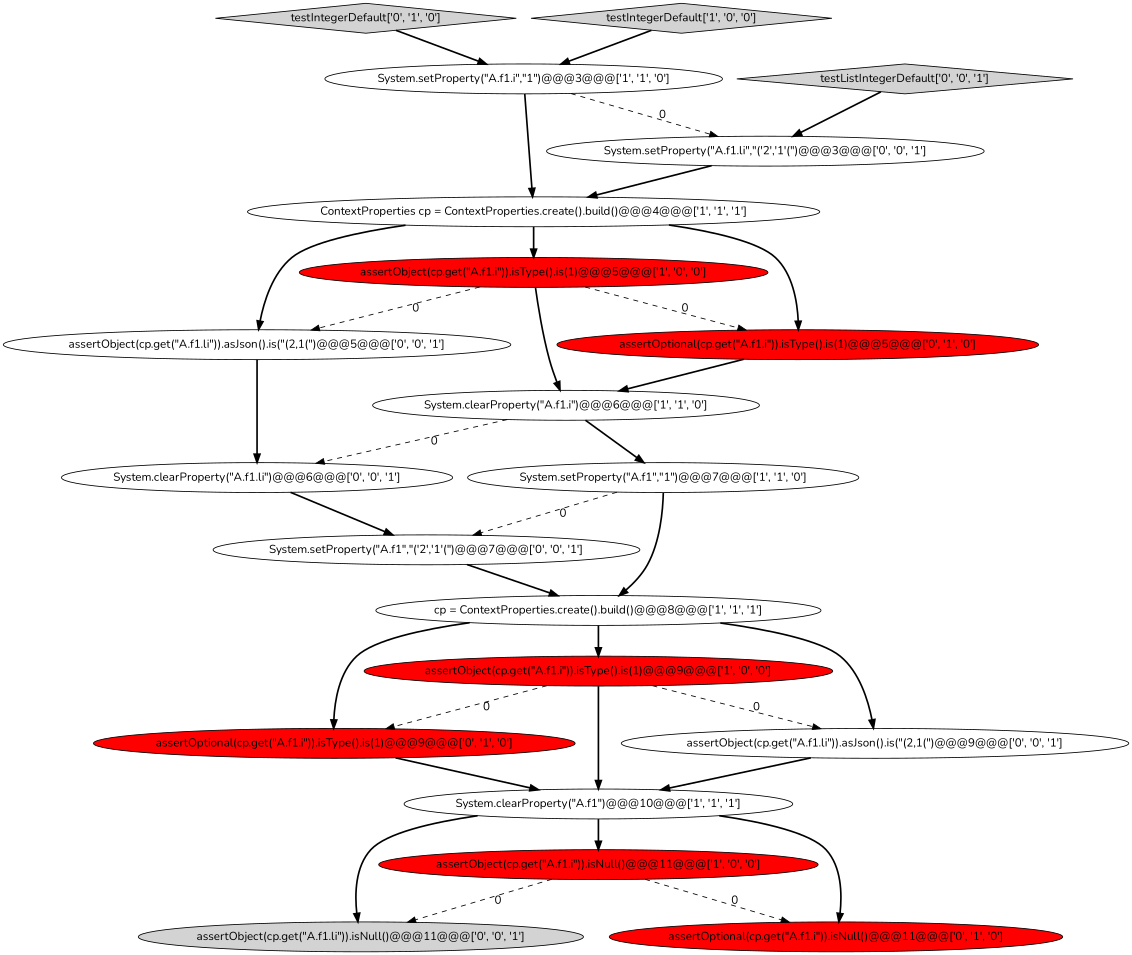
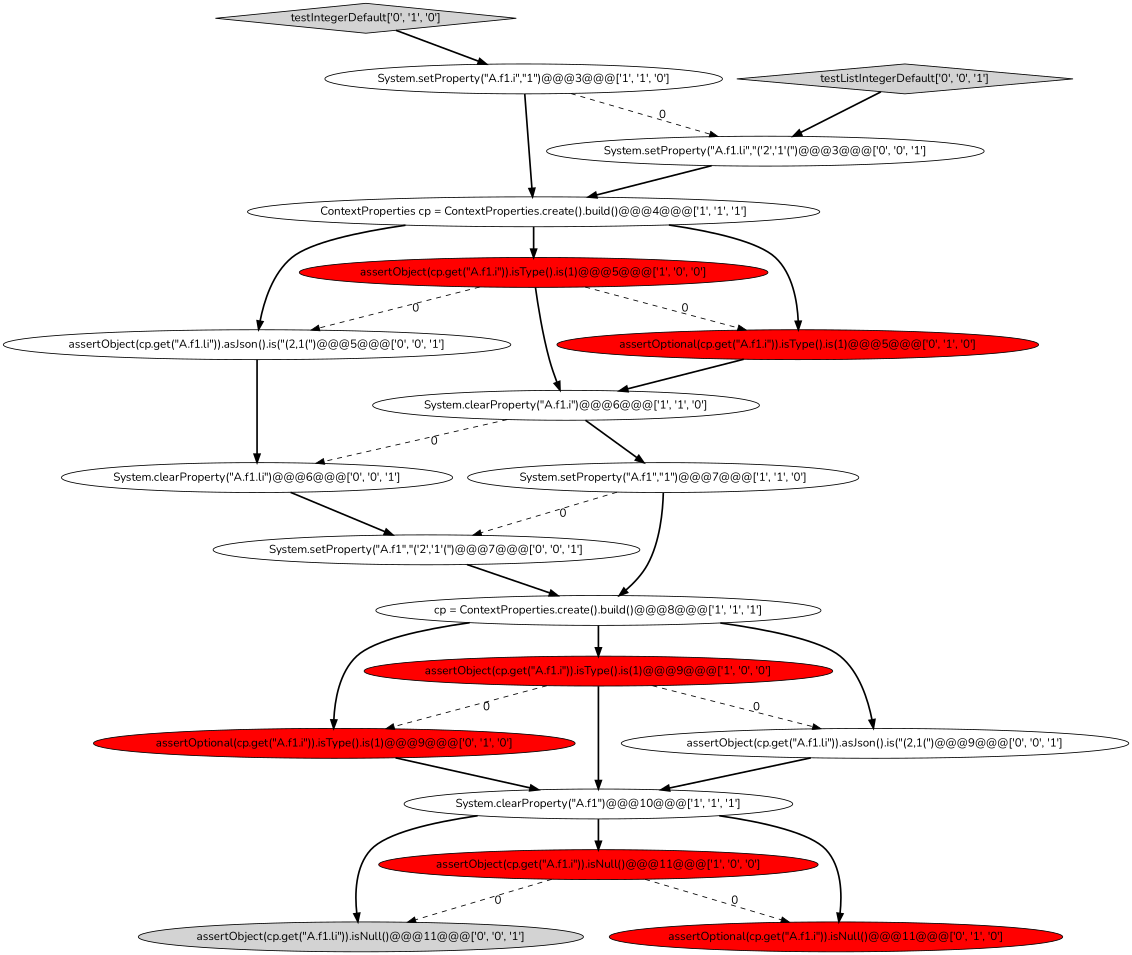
node "testIntegerDefault['1', '0', '0']": removed
